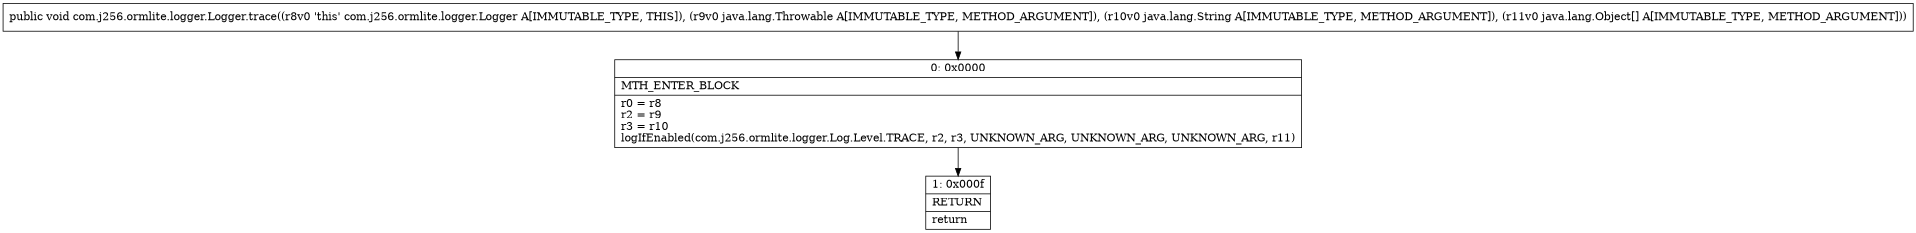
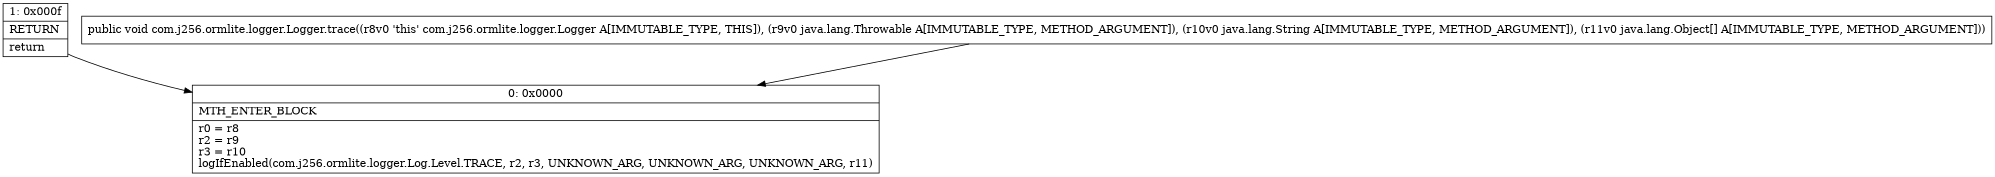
edge "0: 0x0000" -> "1: 0x000f": reversed
